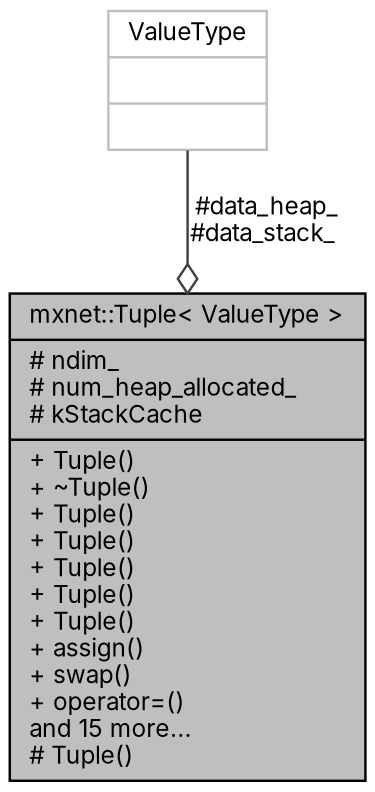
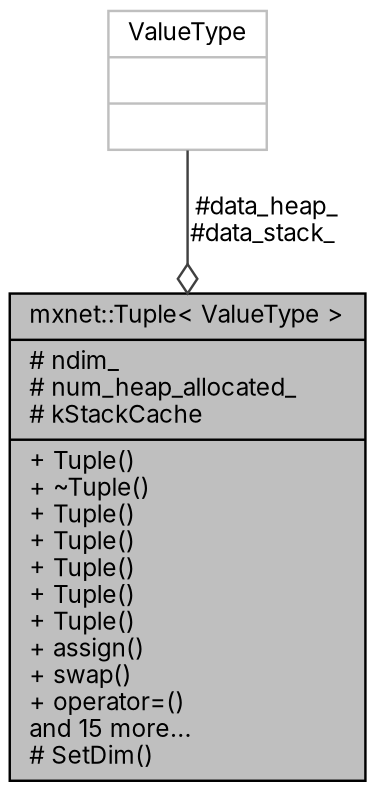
node "mxnet::Tuple< ValueType >": text "# Tuple()" -> "# SetDim()"
